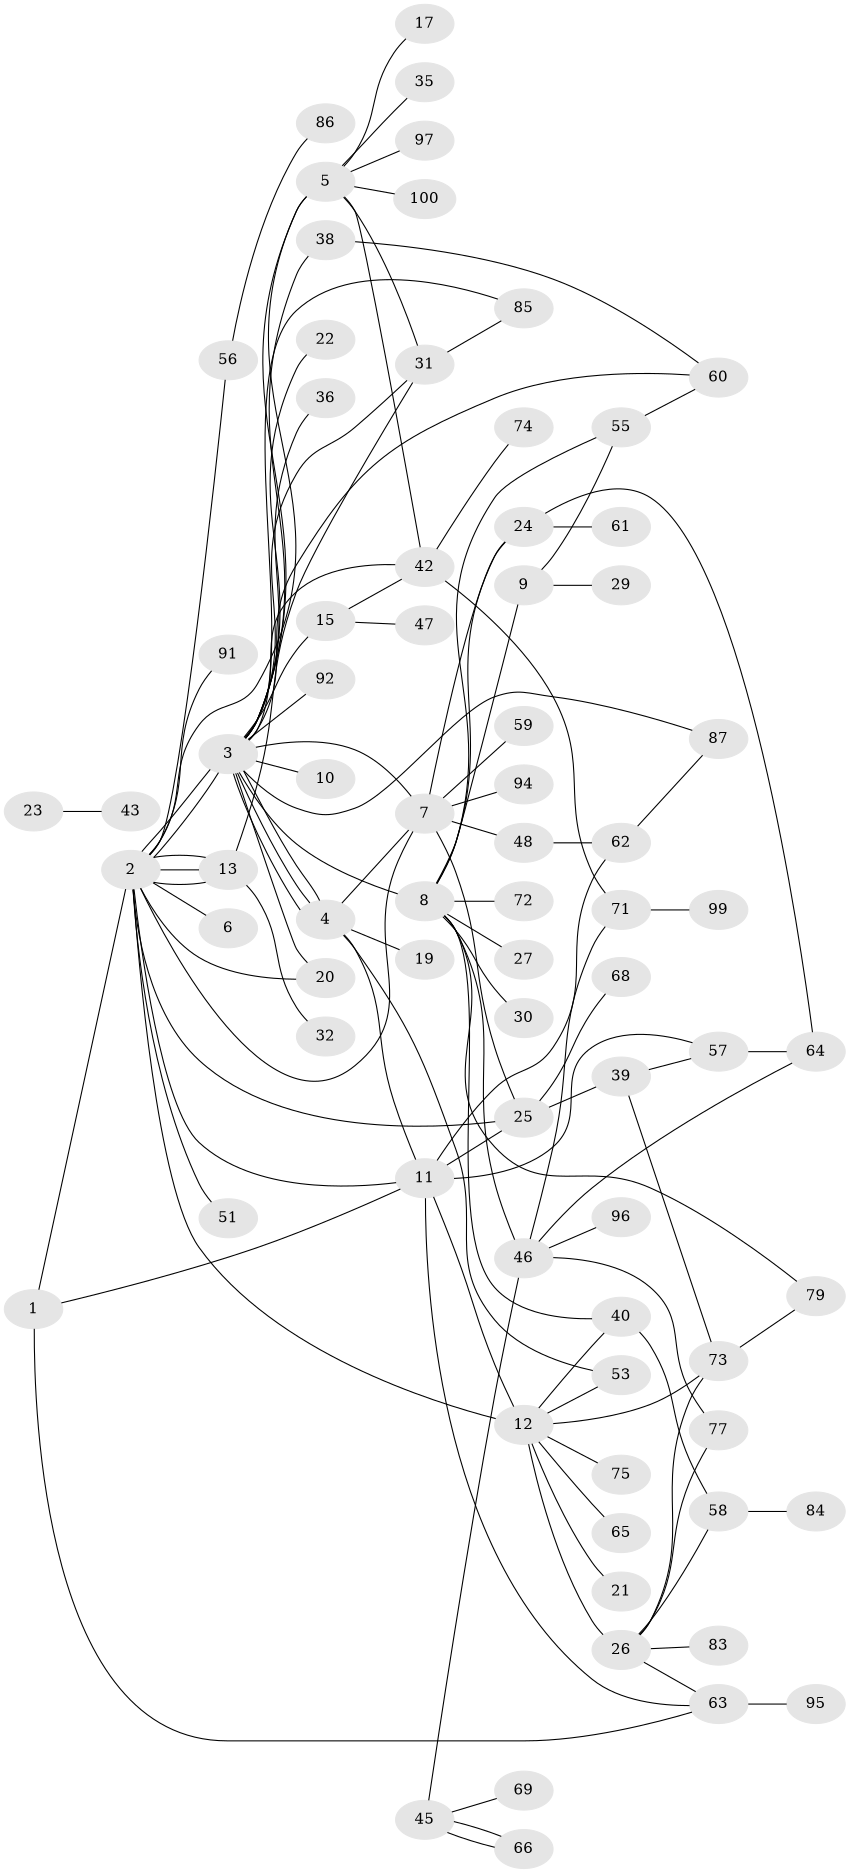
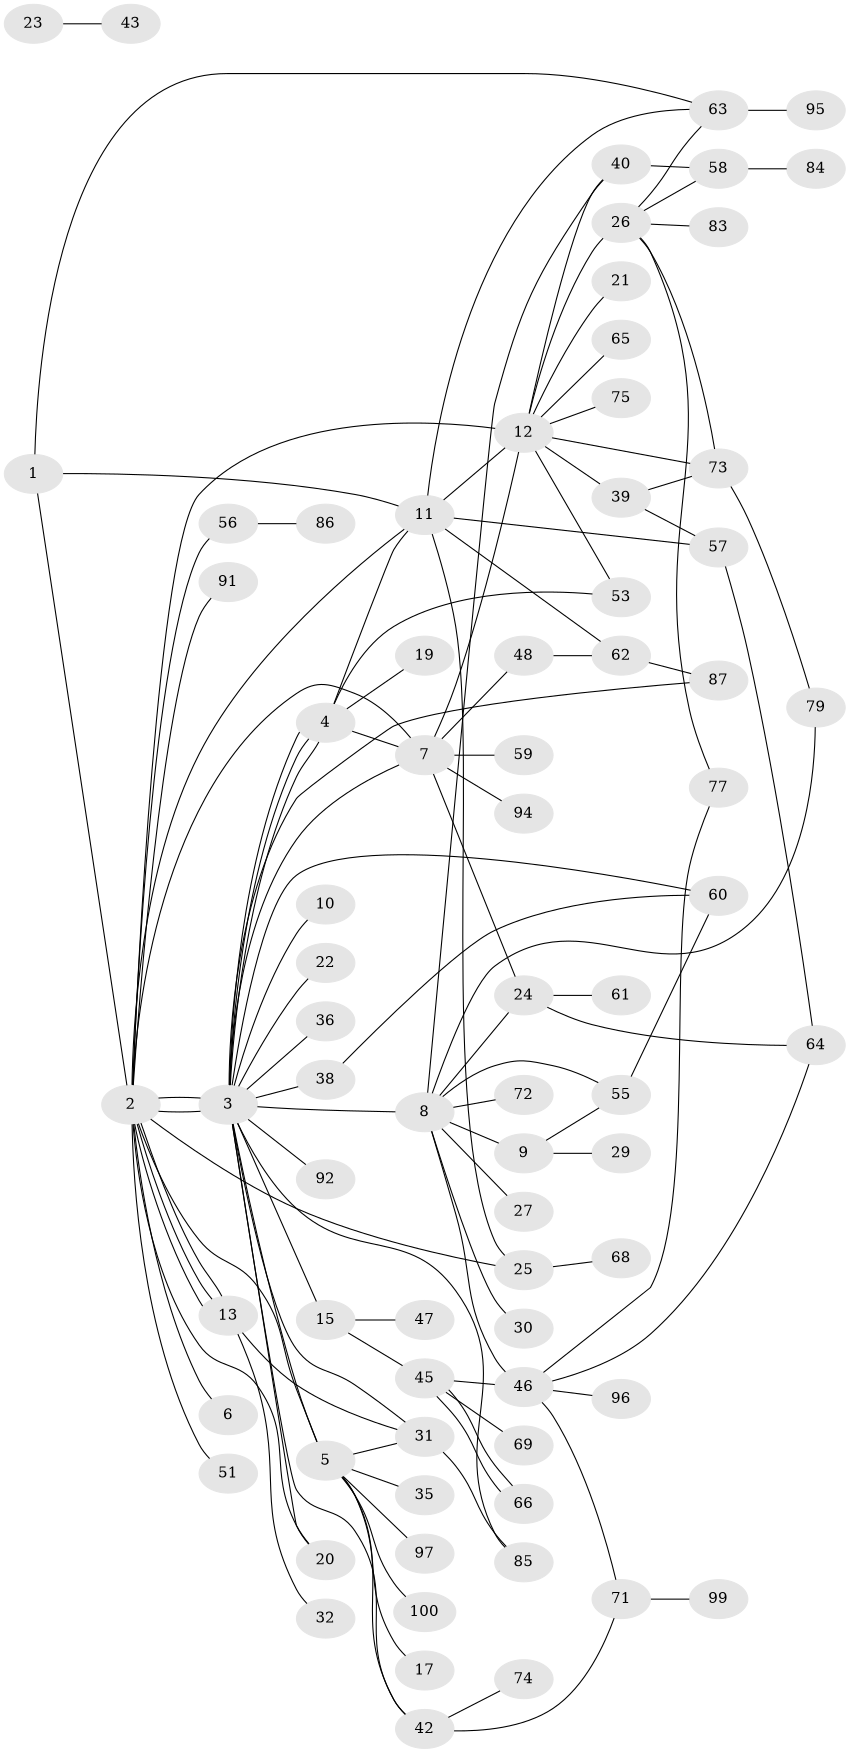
edge "42" -- "15": now "45" -- "15"
edge "7" -- "25": now "7" -- "12"
edge "39" -- "25": now "39" -- "12"
